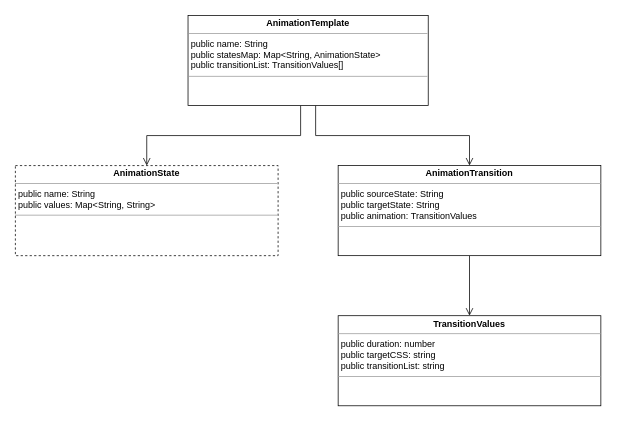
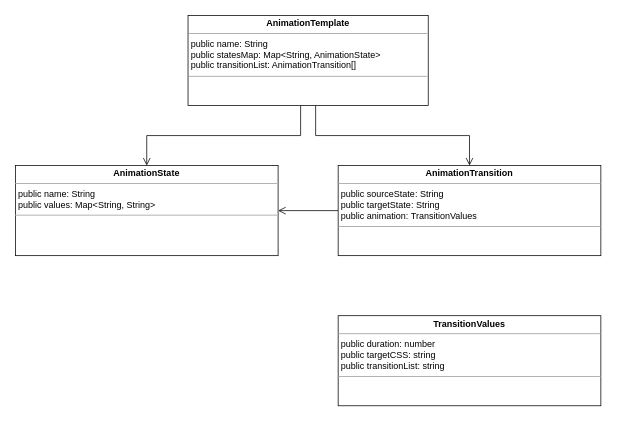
node "AnimationTemplate public name: String public statesMap: Map<String, AnimationState> public transitionList: TransitionValues[]": label "AnimationTemplate public name: String public statesMap: Map<String, AnimationState> public transitionList: TransitionValues[]" -> "AnimationTemplate public name: String public statesMap: Map<String, AnimationState> public transitionList: AnimationTransition[]"
node "AnimationState public name: String public values: Map<String, String>": style dashed -> solid
edge "AnimationTransition public sourceState: String public targetState: String public animation: TransitionValues" -> "TransitionValues public duration: number public targetCSS: string public transitionList: string": now "AnimationTransition public sourceState: String public targetState: String public animation: TransitionValues" -> "AnimationState public name: String public values: Map<String, String>"
